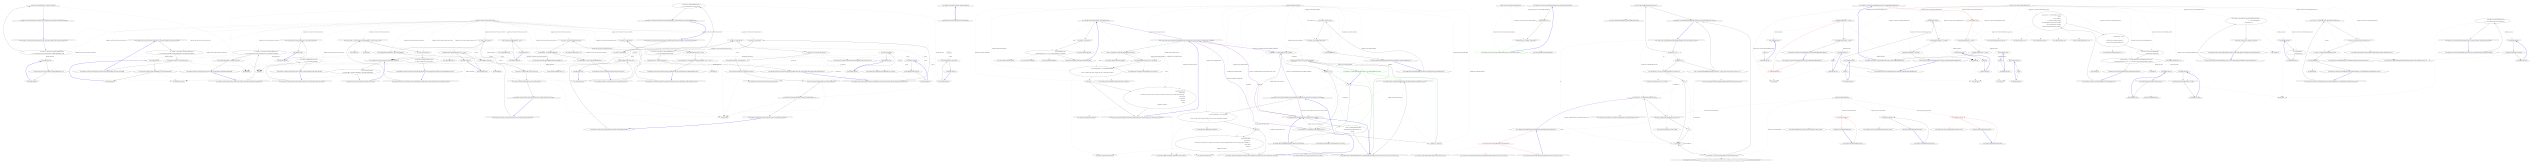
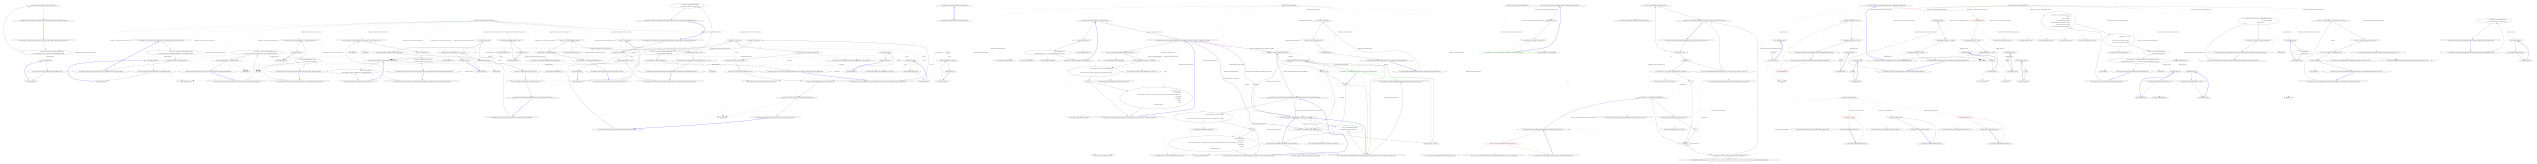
edge "Hangfire.AutomaticRetryAttribute" -> "var jobQueue = provider.GetJobQueue(null)": label "Local variable int i" -> "Hangfire.AutomaticRetryAttribute"
